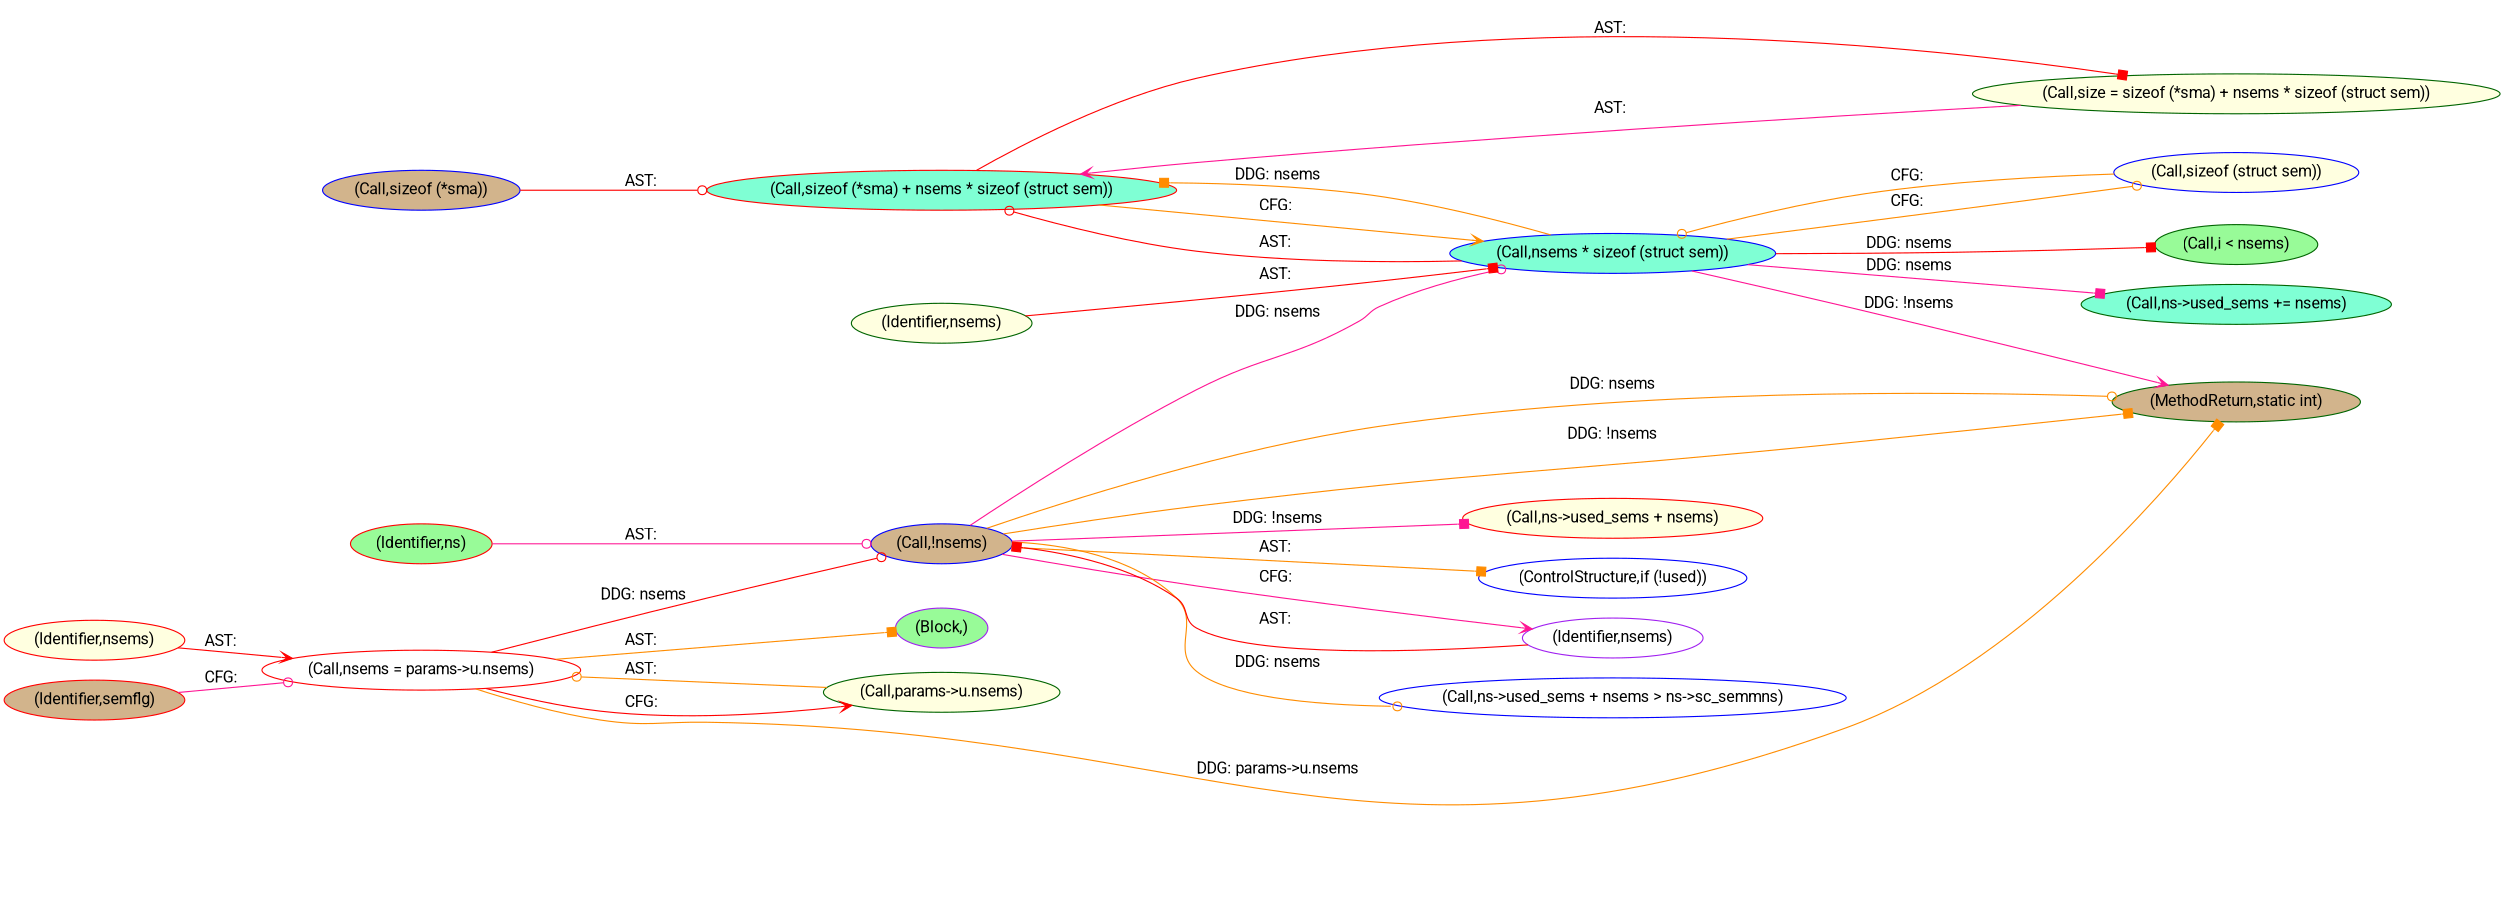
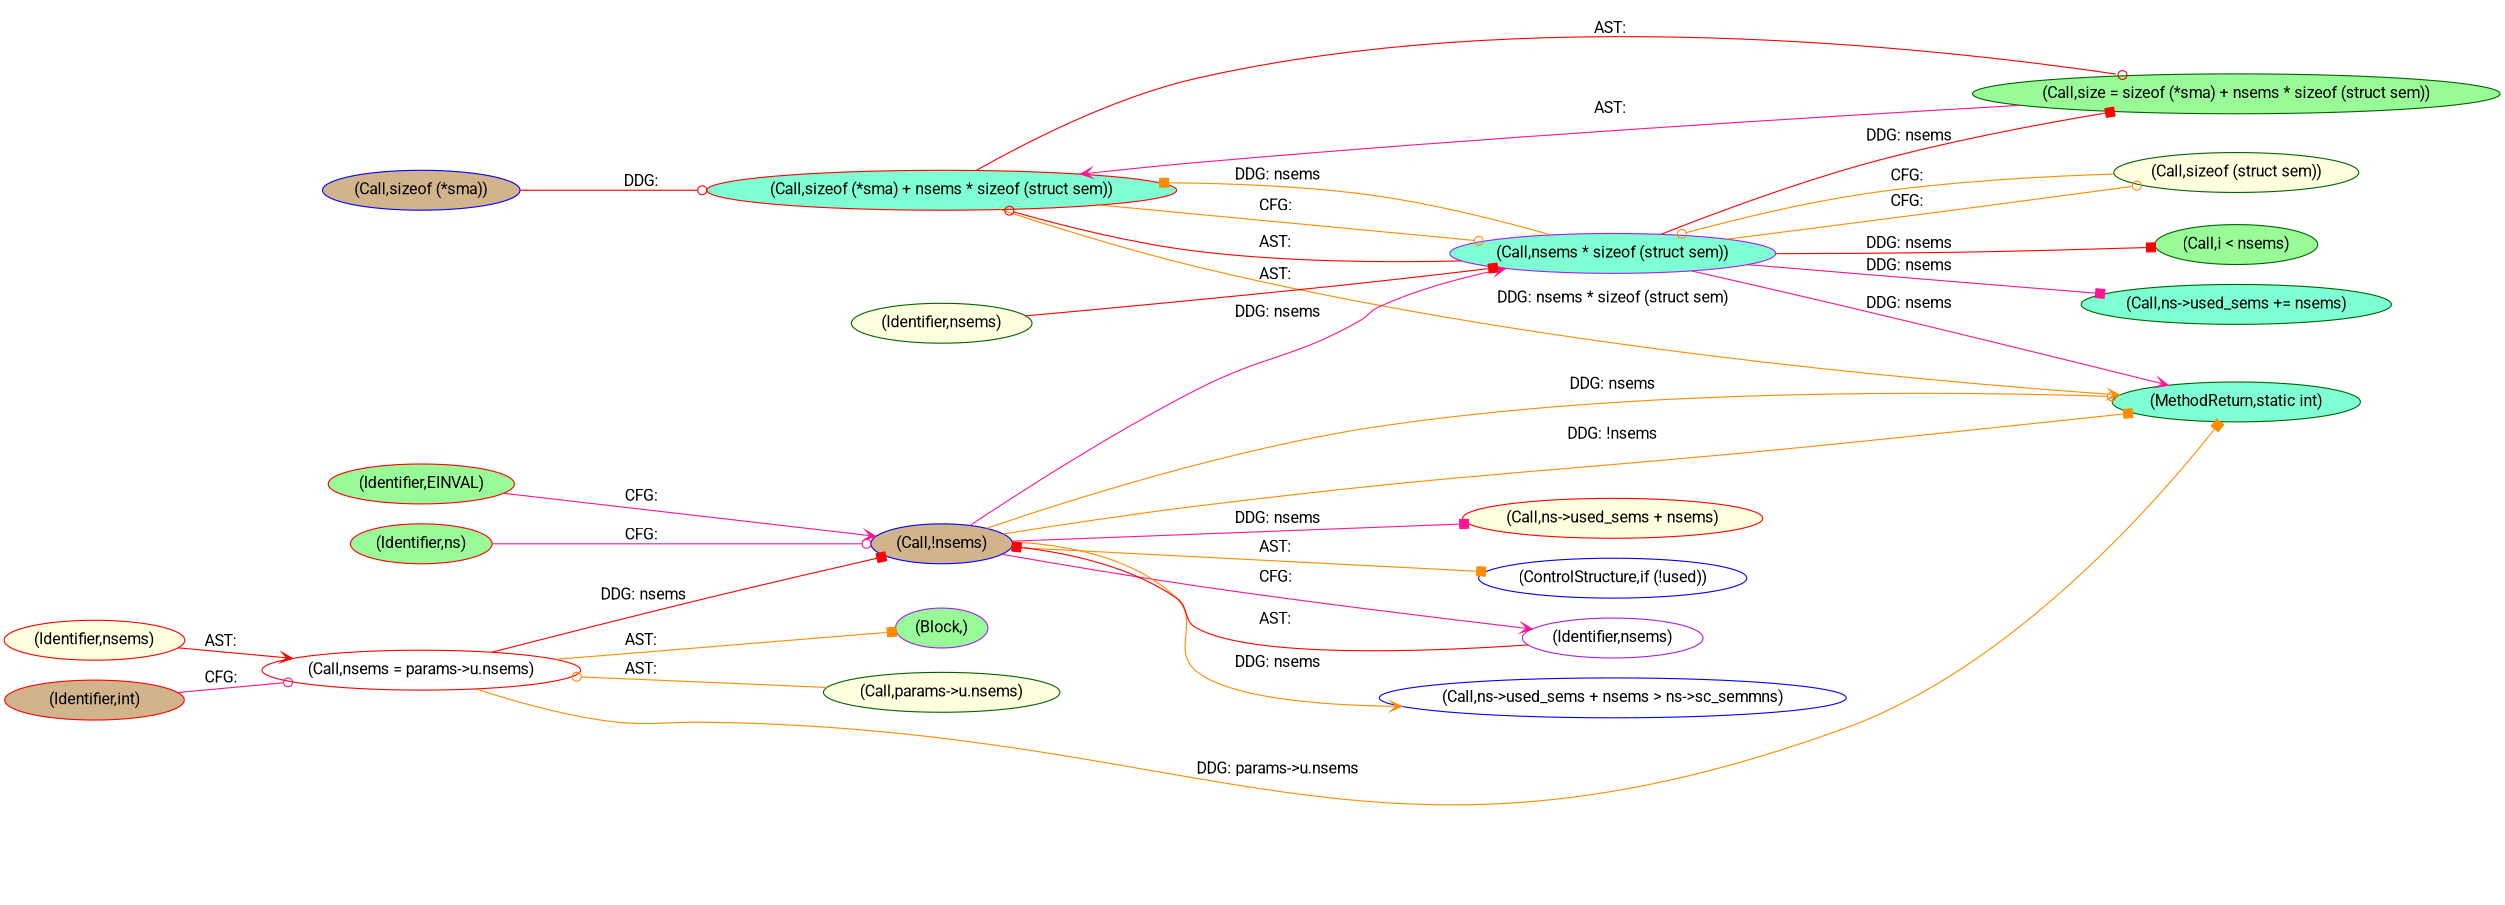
edge "(Call,sizeof (*sma) + nsems * sizeof (struct sem))" -> "(Call,size = sizeof (*sma) + nsems * sizeof (struct sem))": arrowhead box -> odot
node "(Call,size = sizeof (*sma) + nsems * sizeof (struct sem))": fillcolor lightyellow -> palegreen
edge "(Call,nsems * sizeof (struct sem))" -> "(Call,size = sizeof (*sma) + nsems * sizeof (struct sem))": added, label "DDG: nsems"
node "(Call,sizeof (struct sem))": color blue -> darkgreen
edge "(Call,sizeof (*sma))" -> "(Call,sizeof (*sma) + nsems * sizeof (struct sem))": label "AST: " -> "DDG: "
edge "(Call,sizeof (*sma) + nsems * sizeof (struct sem))" -> "(Call,nsems * sizeof (struct sem))": arrowhead vee -> odot
node "(Call,nsems * sizeof (struct sem))": color blue -> purple
edge "(Call,nsems * sizeof (struct sem))" -> "(MethodReturn,static int)": label "DDG: !nsems" -> "DDG: nsems"
edge "(Call,sizeof (*sma) + nsems * sizeof (struct sem))" -> "(MethodReturn,static int)": added, label "DDG: nsems * sizeof (struct sem)"
edge "(Call,!nsems)" -> "(Call,nsems * sizeof (struct sem))": arrowhead odot -> vee
node "(MethodReturn,static int)": fillcolor tan -> aquamarine
node "(Identifier,EINVAL)": added
edge "(Call,!nsems)" -> "(Call,ns->used_sems + nsems)": label "DDG: !nsems" -> "DDG: nsems"
edge "(Identifier,ns)" -> "(Call,!nsems)": label "AST: " -> "CFG: "
edge "(Call,nsems = params->u.nsems)" -> "(Call,!nsems)": arrowhead odot -> box
edge "(Call,!nsems)" -> "(Call,ns->used_sems + nsems > ns->sc_semmns)": arrowhead odot -> vee
node "(Identifier,semflg)": label "(Identifier,semflg)" -> "(Identifier,int)"
edge "(Call,nsems = params->u.nsems)" -> "(Call,params->u.nsems)": removed, label "CFG:"
